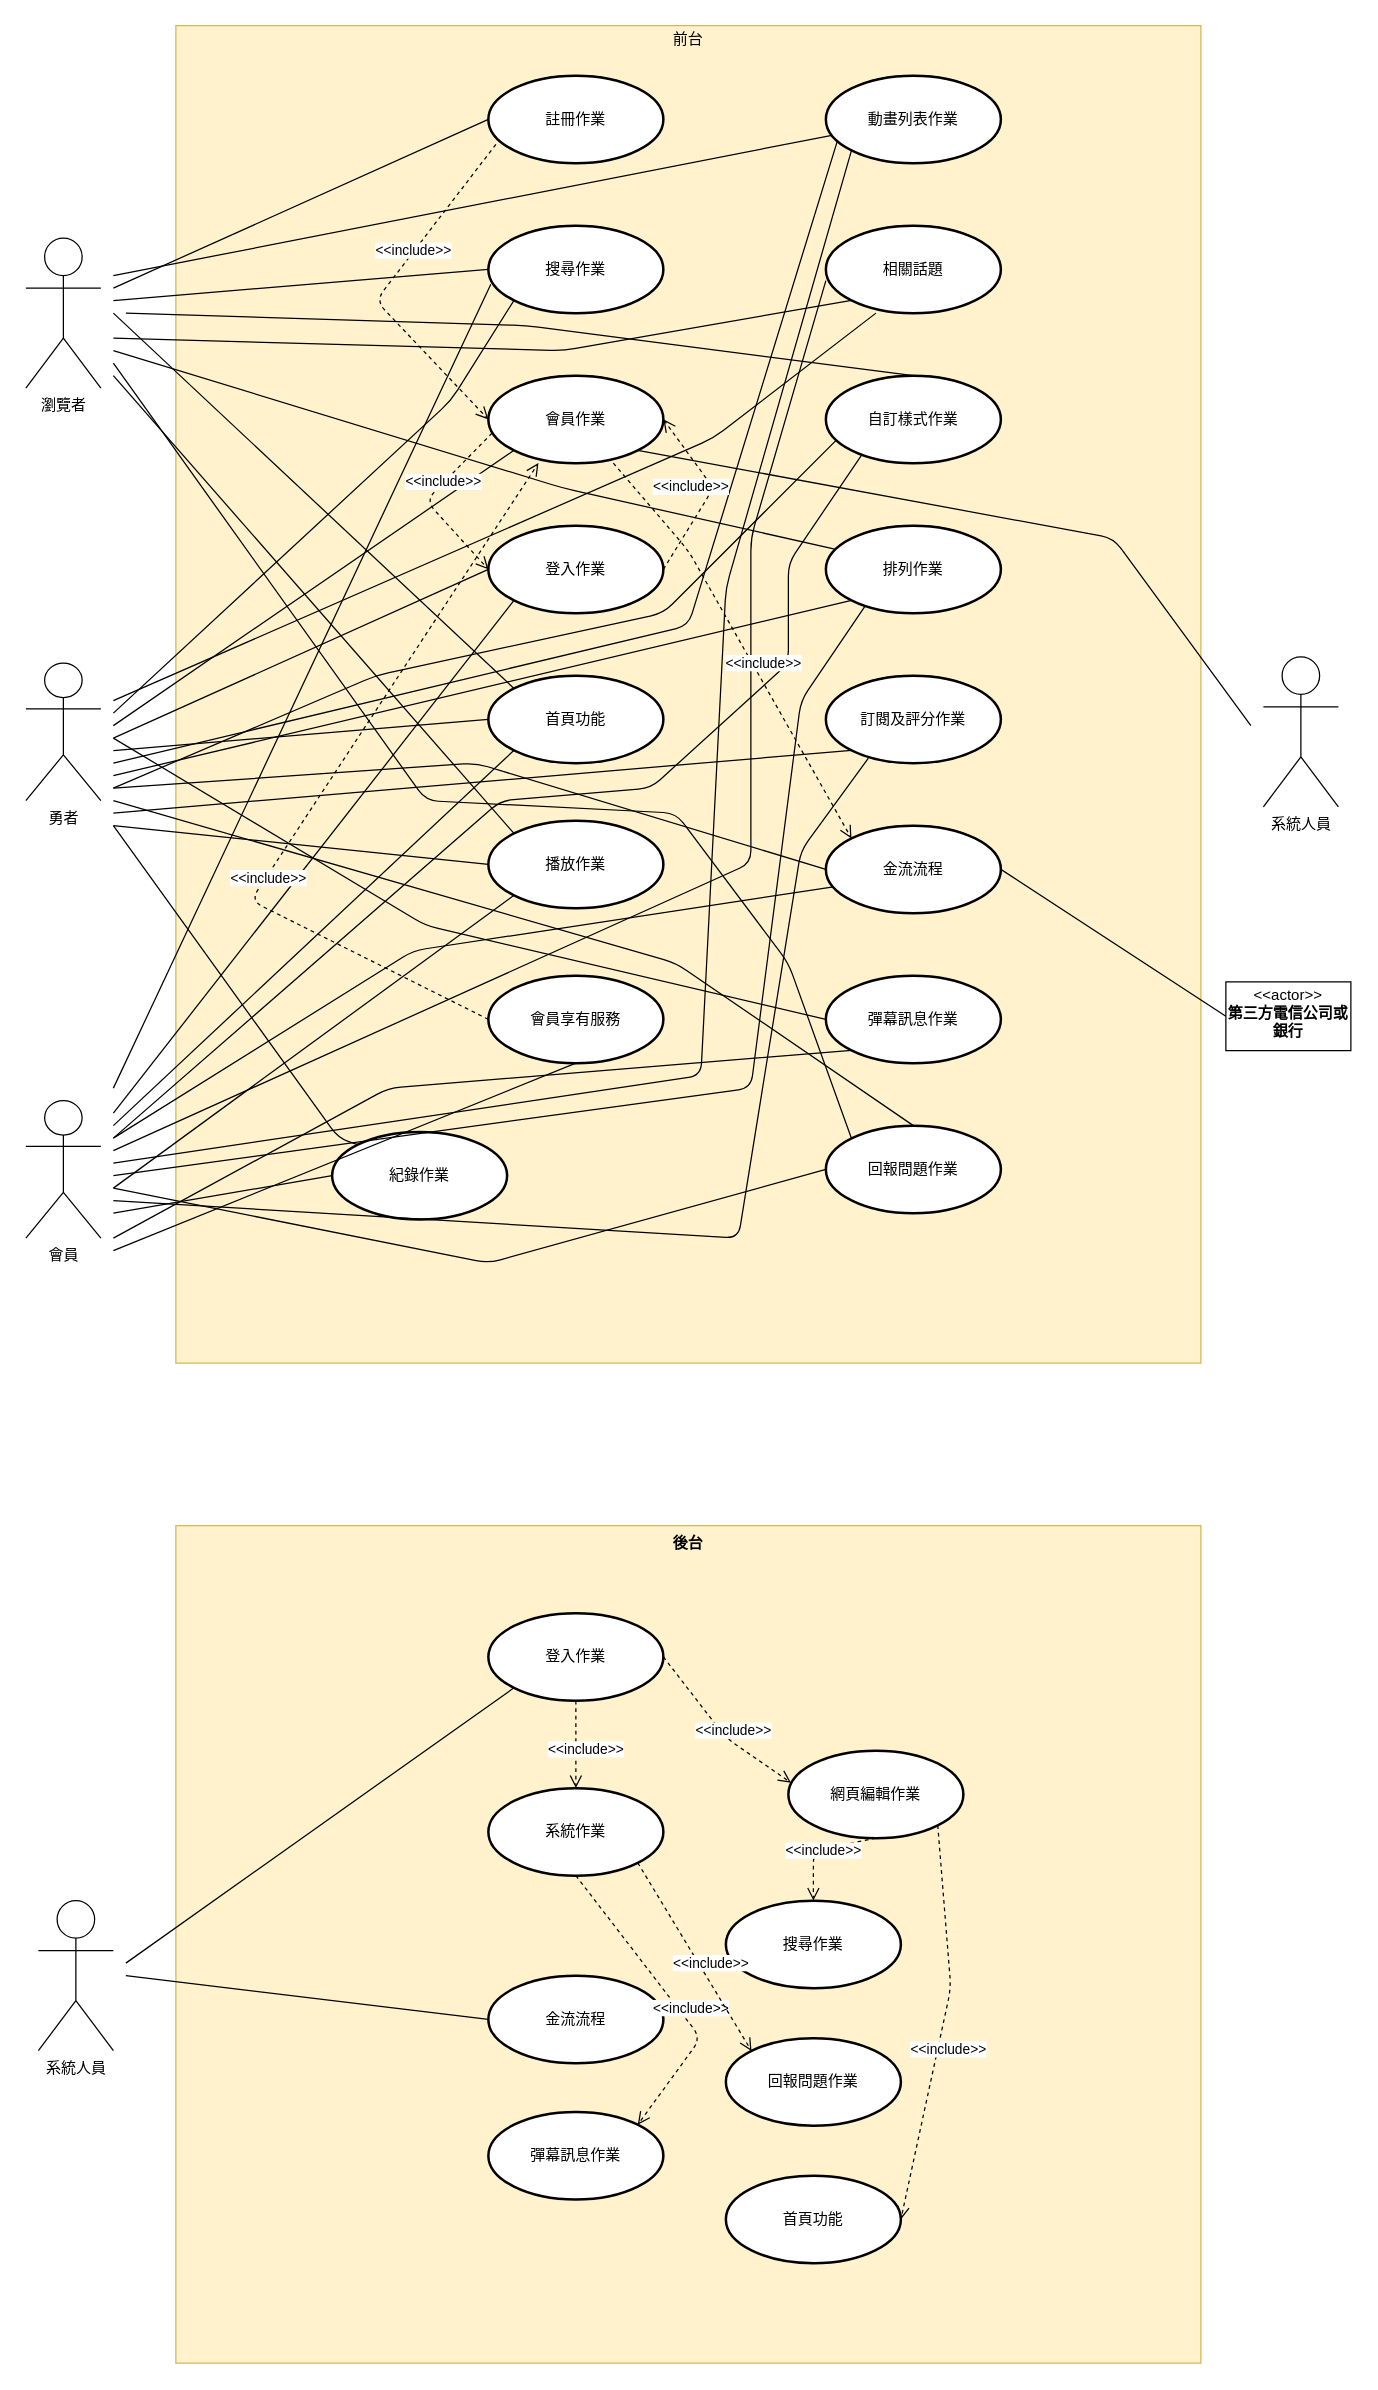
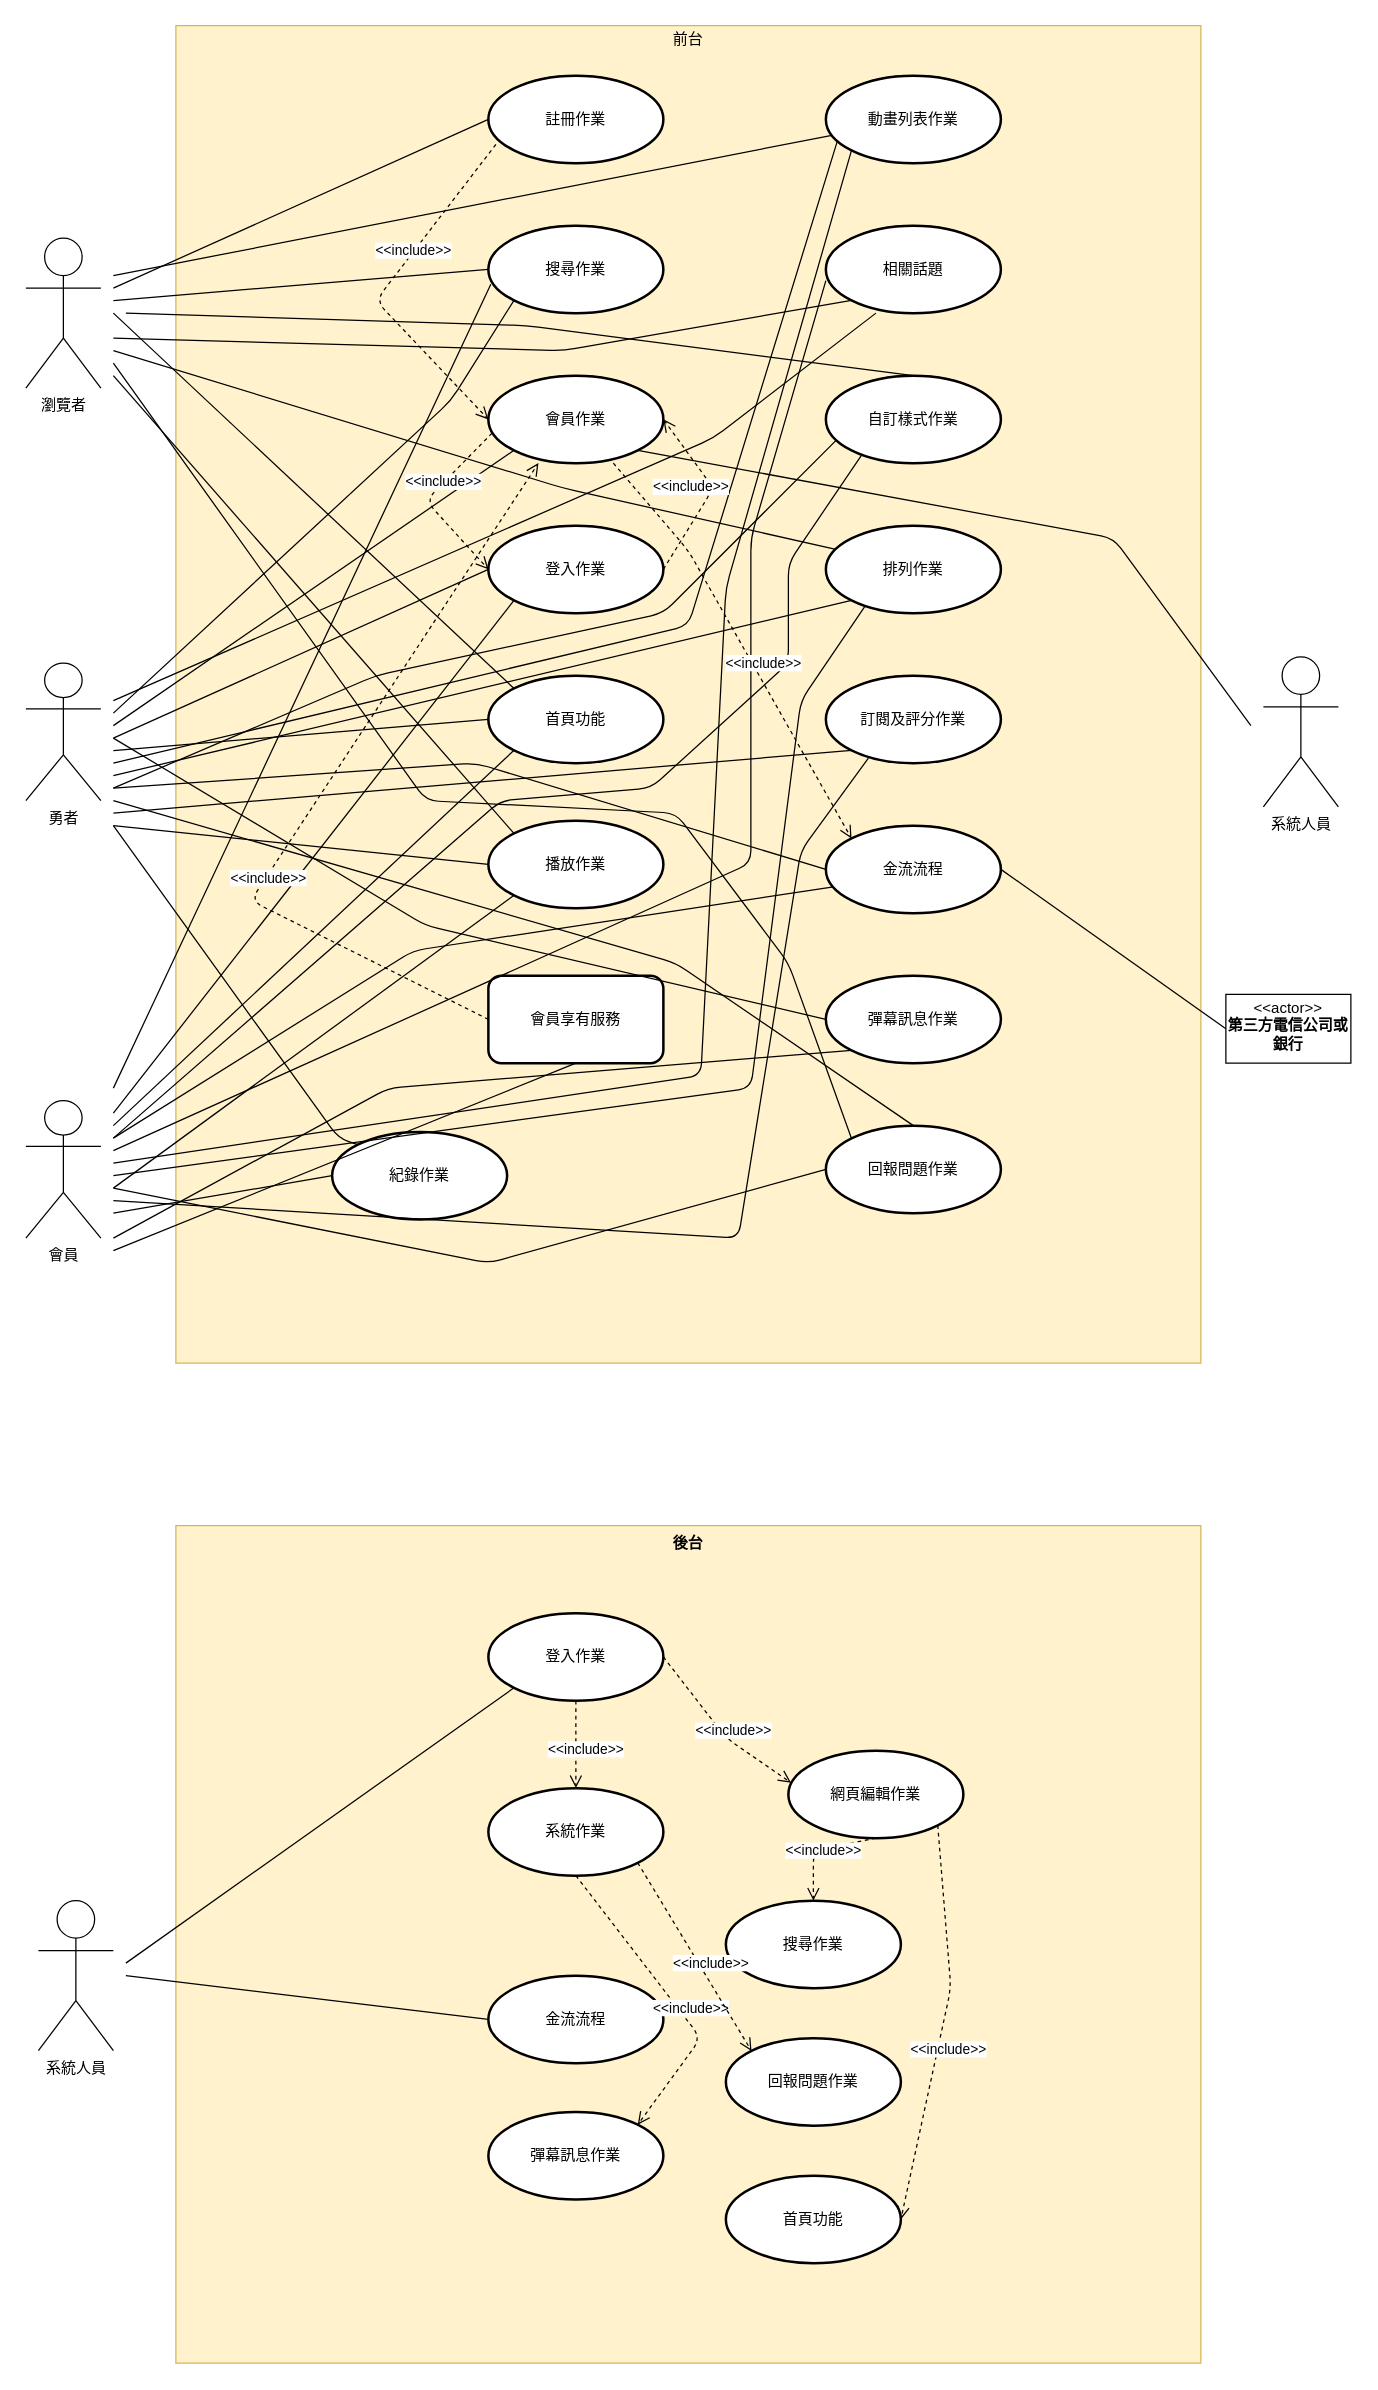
node "<<actor>> 第三方電信公司或銀行": moved (1288, 1016) -> (1288, 1029)
node "會員享有服務": shape ellipse -> rounded rectangle
